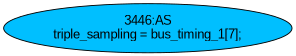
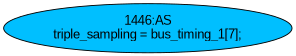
node "3446:AS triple_sampling = bus_timing_1[7];": label "3446:AS triple_sampling = bus_timing_1[7];" -> "1446:AS triple_sampling = bus_timing_1[7];"
